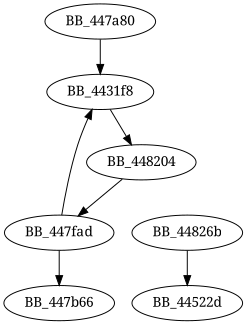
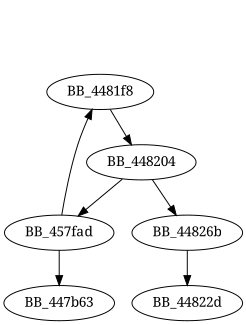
node "BB_447a80": removed
node "BB_4431f8": label "BB_4431f8" -> "BB_4481f8"
edge "BB_448204" -> "BB_44826b": added
node "BB_447fad": label "BB_447fad" -> "BB_457fad"
node "BB_447b66": label "BB_447b66" -> "BB_447b63"
node "BB_44522d": label "BB_44522d" -> "BB_44822d"
